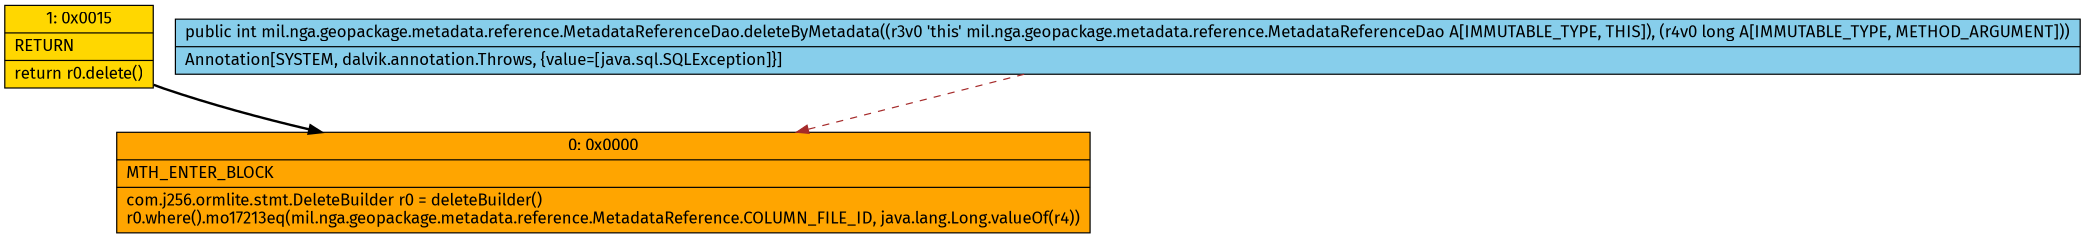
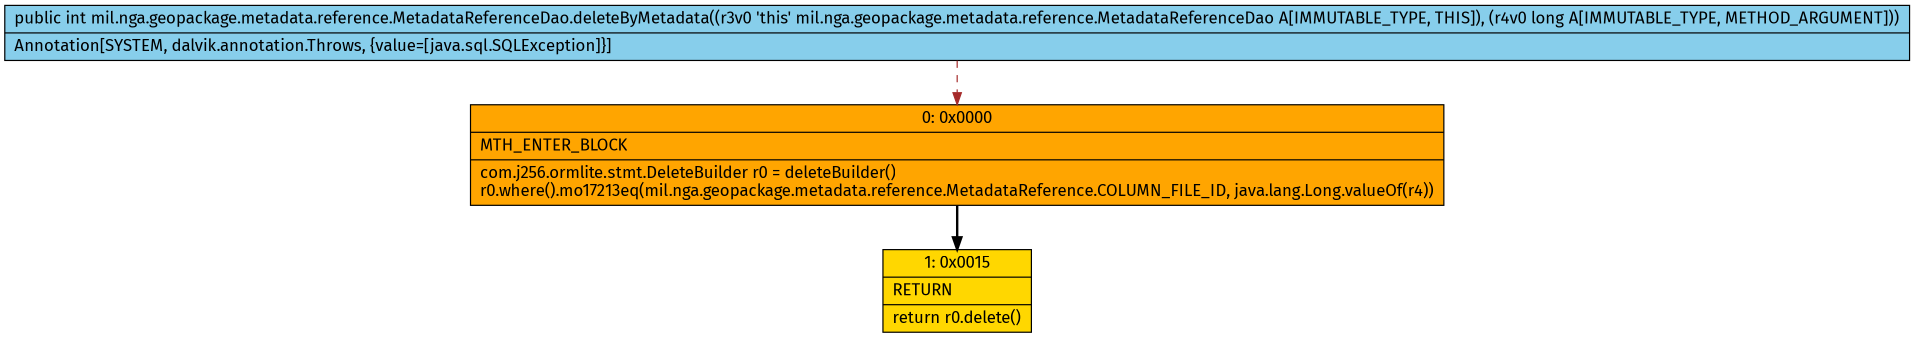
edge "1: 0x0015" -> "0: 0x0000": reversed
